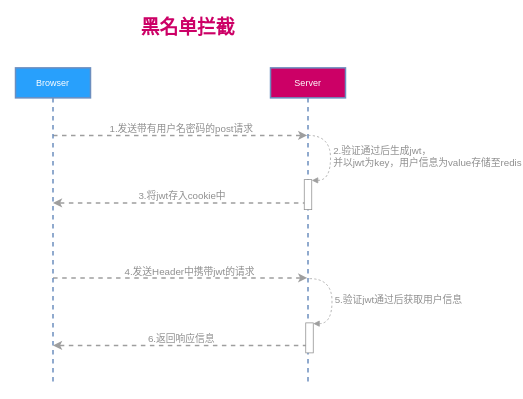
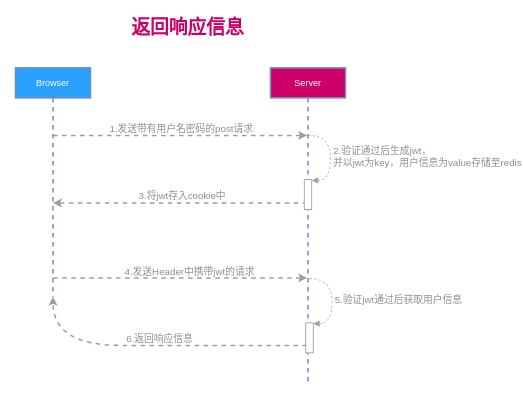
node "黑名单拦截": label "黑名单拦截" -> "返回响应信息"
node "Browser": size 75x315 -> 75x229
